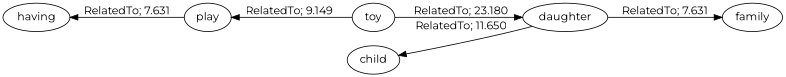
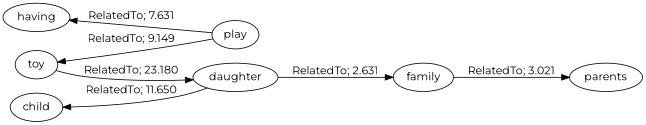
edge "daughter" -> "family": label "RelatedTo; 7.631" -> "RelatedTo; 2.631"
edge "toy" -> "play": reversed
node "parents": added
